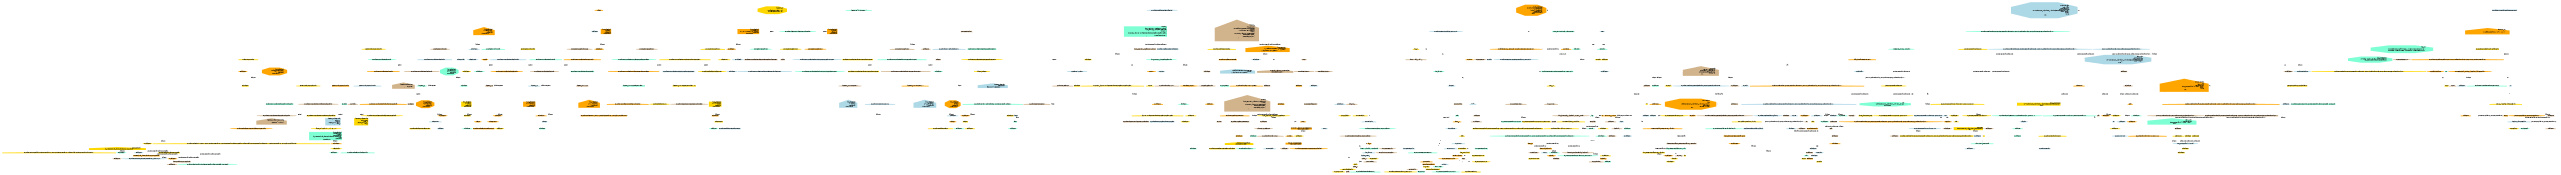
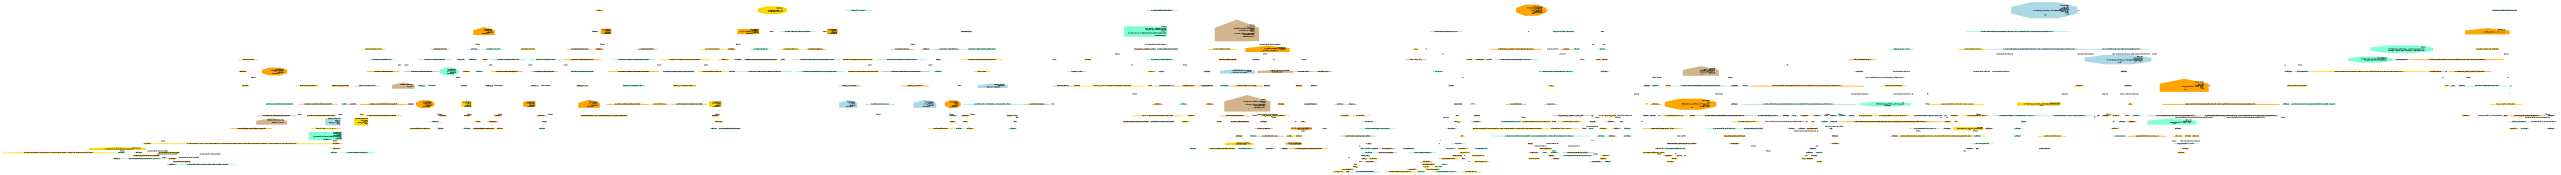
edge "var expectedResult = -123" -> "Entry Unk.AllProperties": now "var expectedResult = -123" -> "Assert.Equal(expectedResult, result.Value.LongValue)"
node "sequences": added
